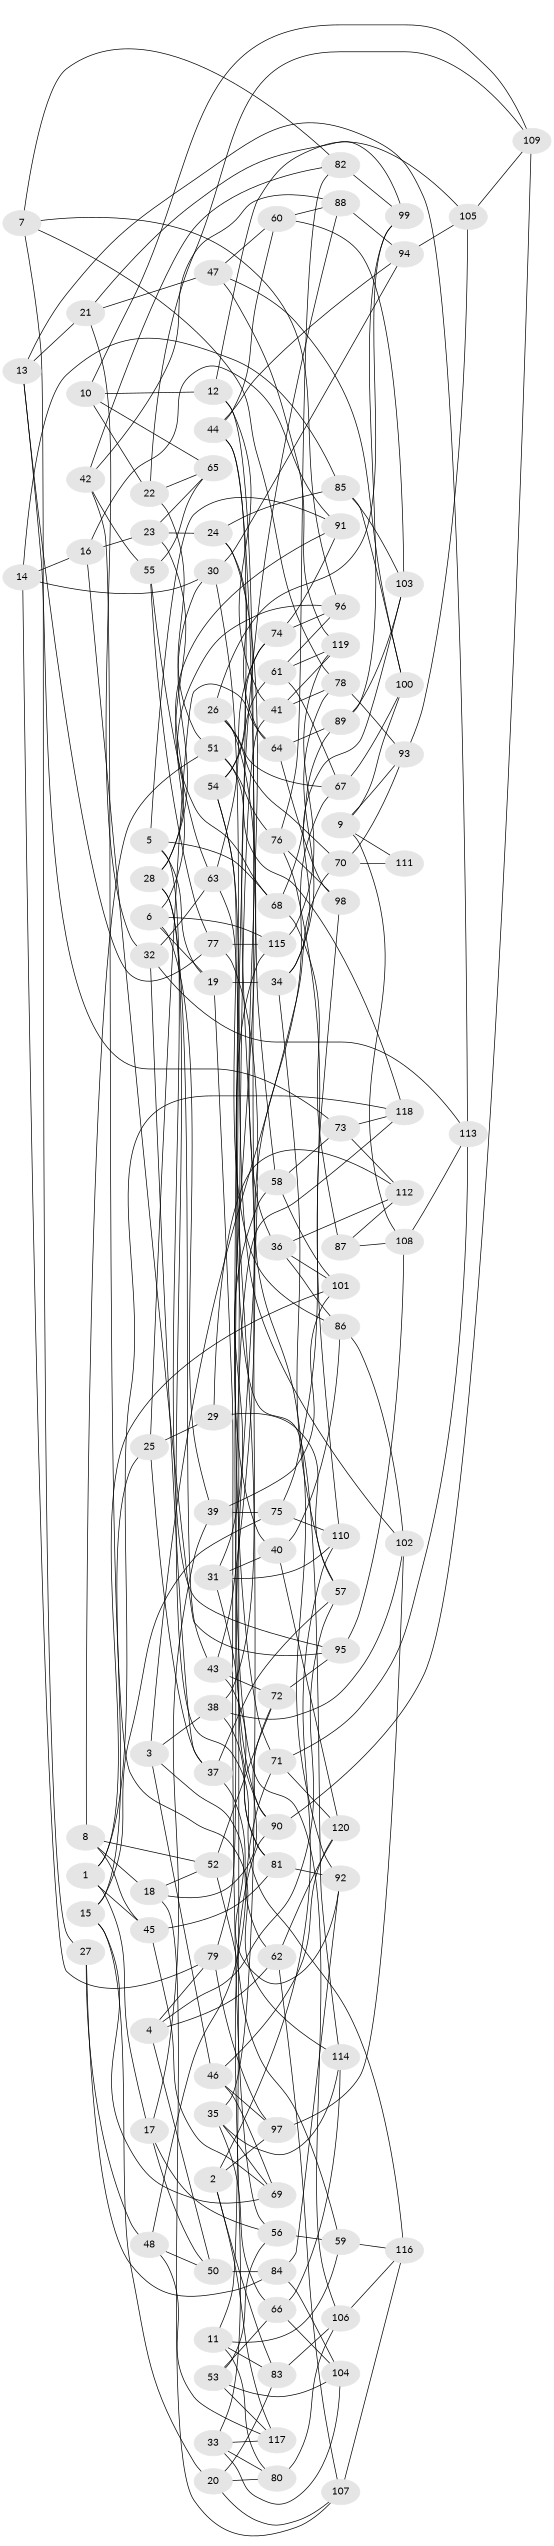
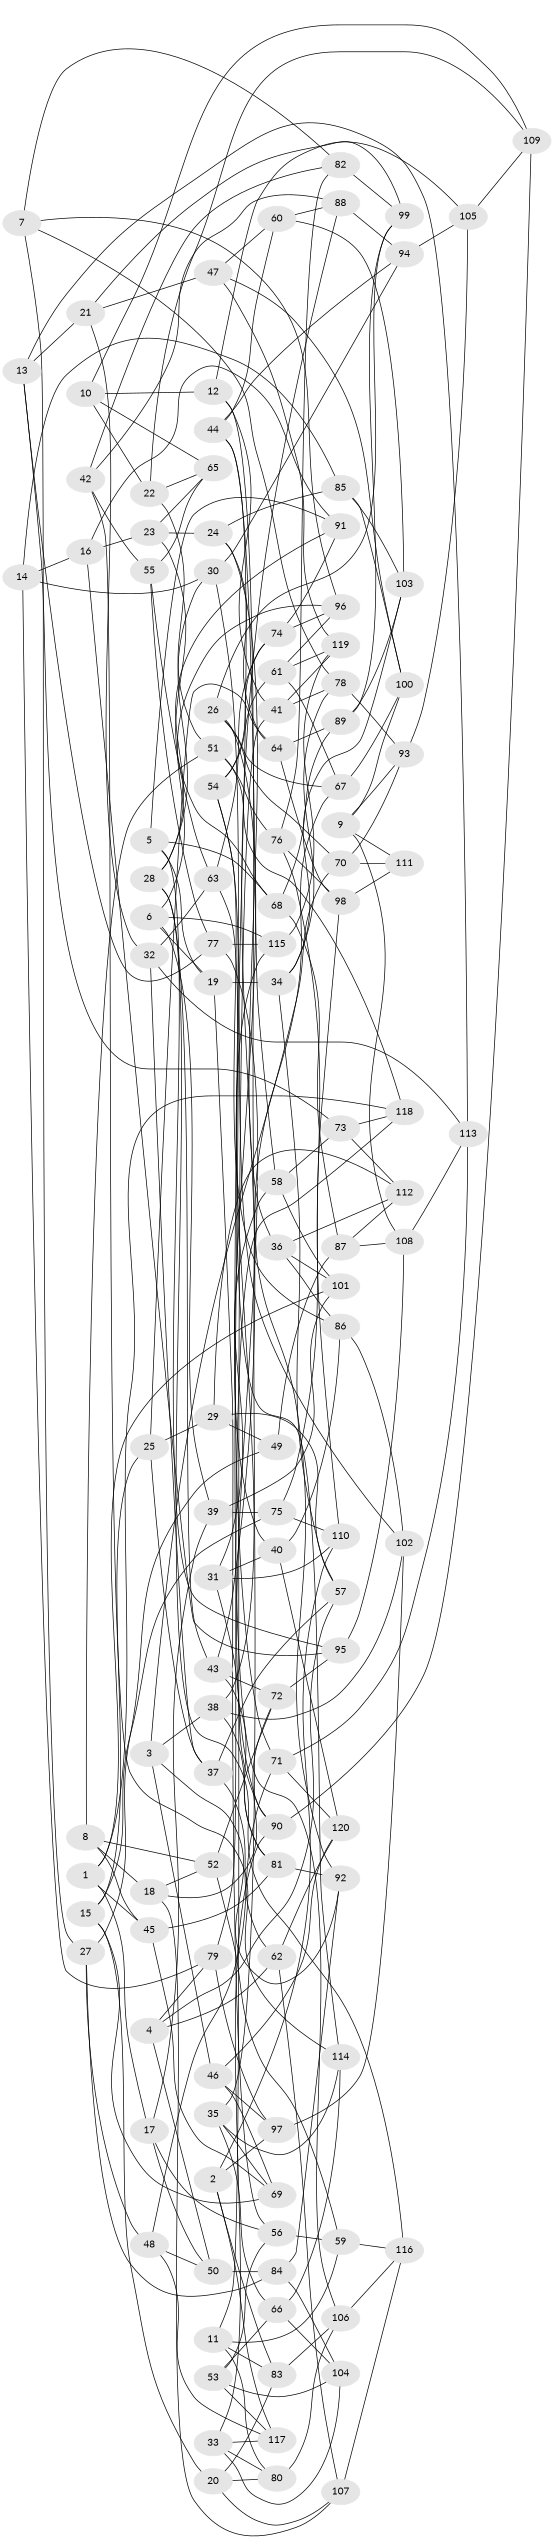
edge "111" -- "98": added
node "49": added
